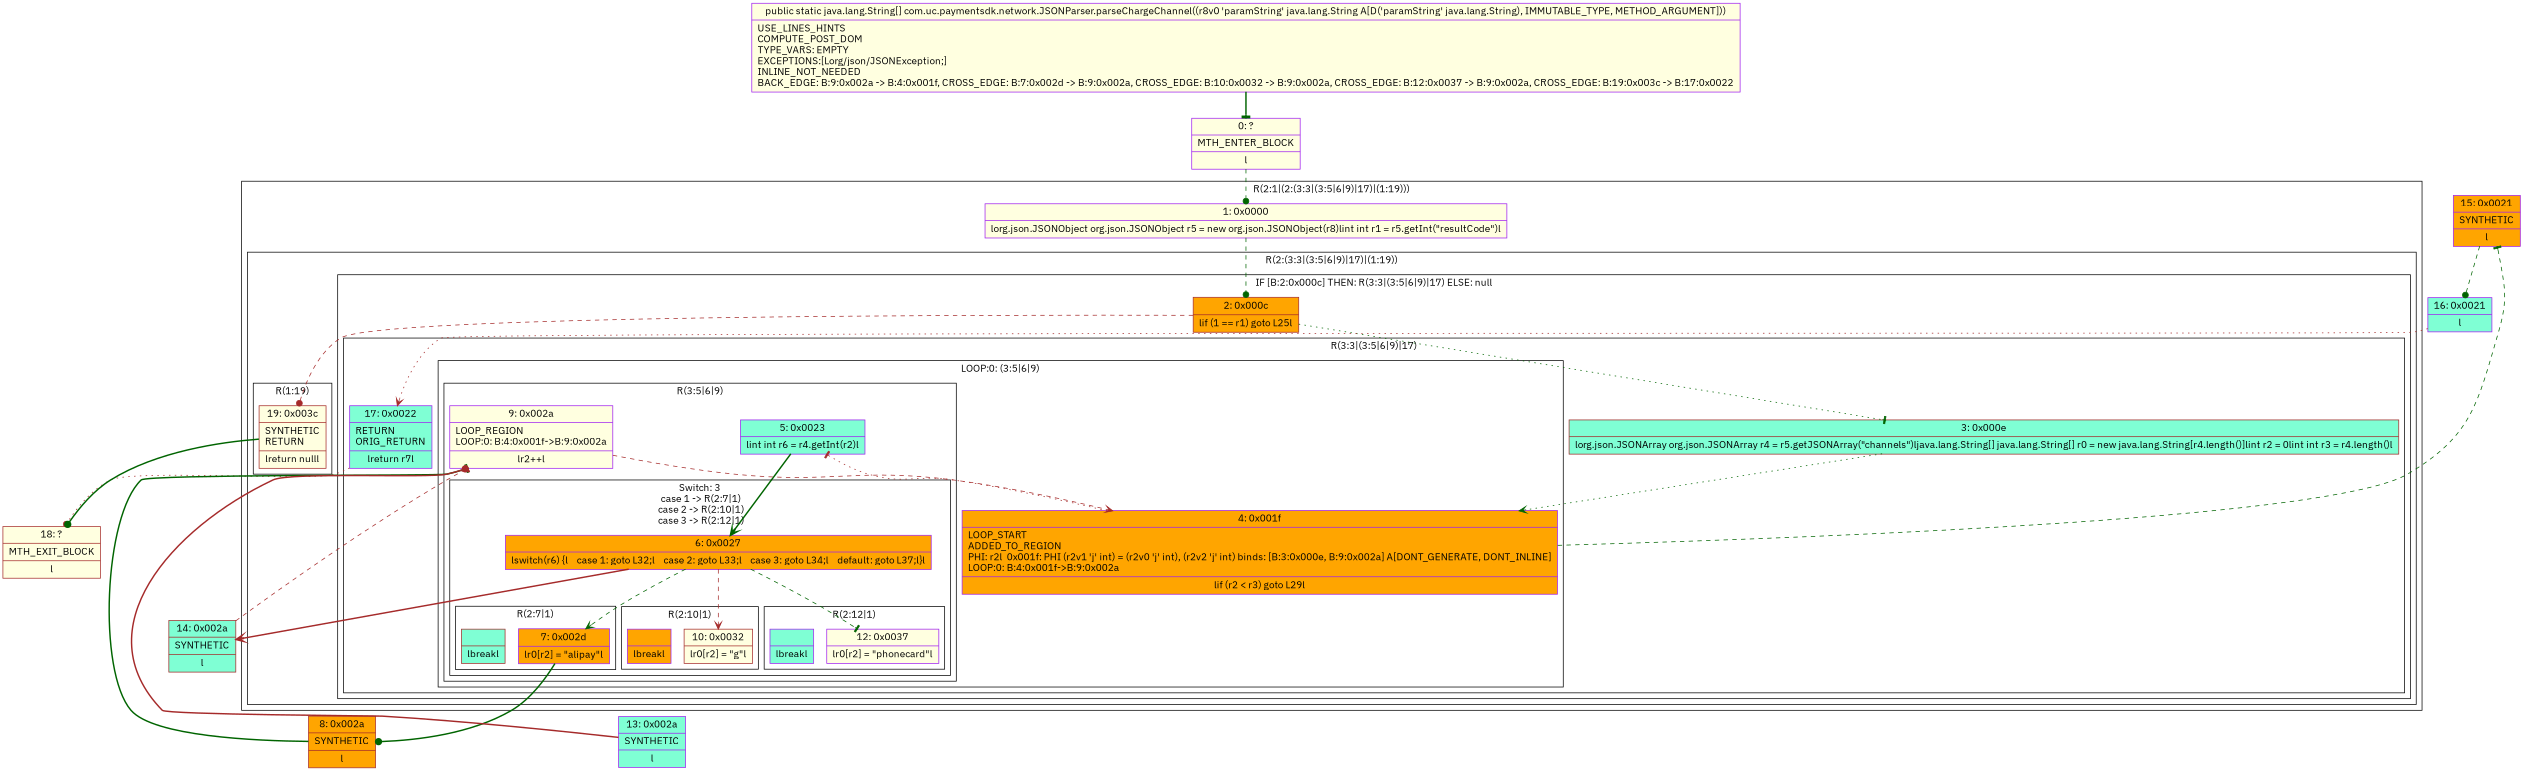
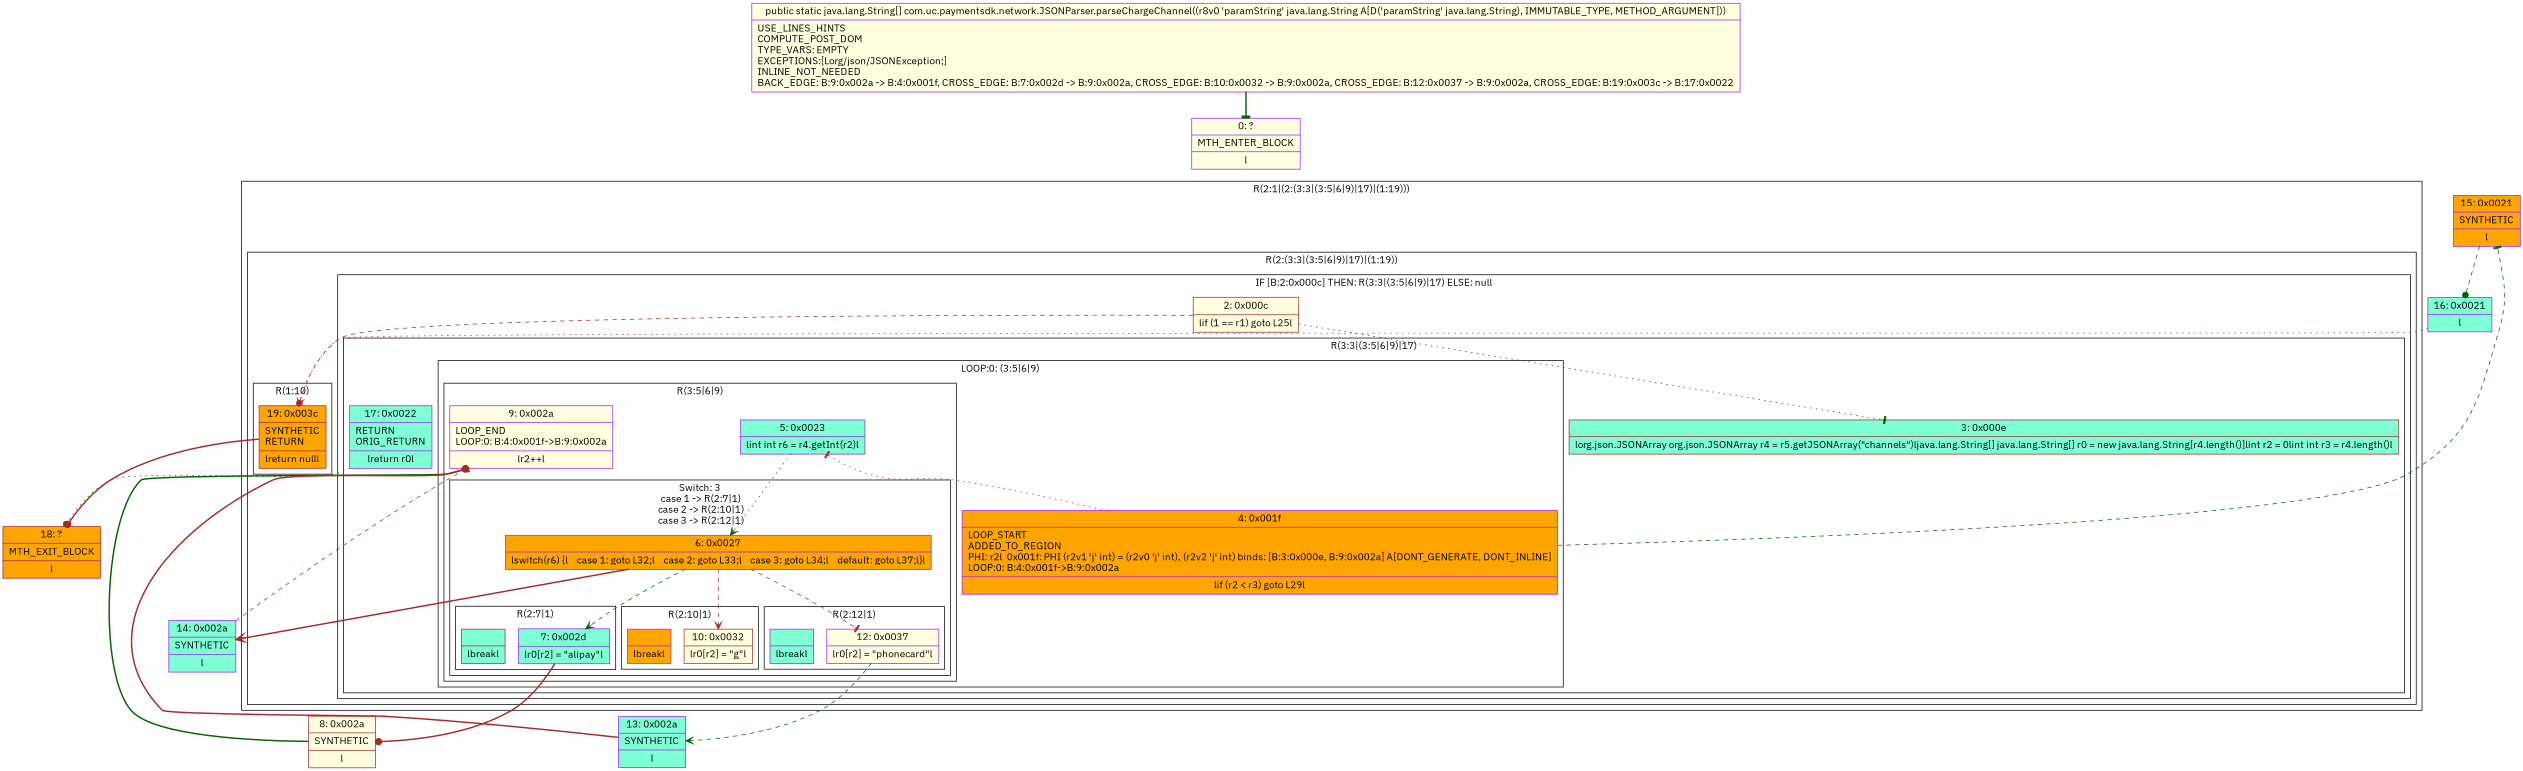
node "1: 0x0000": removed
node "2: 0x000c": fillcolor orange -> lightyellow
edge "16: 0x0021" -> "17: 0x0022": now "16: 0x0021" -> "19: 0x003c"
cluster "R(1:19)": label "R(1:19)" -> "R(1:10)"
node "9: 0x002a": text "LOOP_REGION" -> "LOOP_END"
node "19: 0x003c": fillcolor lightyellow -> orange
node "17: 0x0022": text "lreturn r7l" -> "lreturn r0l"
edge "19: 0x003c" -> "18: ?": color darkgreen -> brown
edge "9: 0x002a" -> "4: 0x001f": removed
edge "17: 0x0022" -> "18: ?": color brown -> darkgreen
edge "3: 0x000e" -> "4: 0x001f": removed
edge "5: 0x0023" -> "6: 0x0027": style bold -> dotted
edge "8: 0x002a" -> "9: 0x002a": arrowhead tee -> dot
node "18: ?": fillcolor lightyellow -> orange
edge "6: 0x0027" -> "12: 0x0037": color darkgreen -> brown
node "14: 0x002a": color brown -> purple
node "7: 0x002d": fillcolor orange -> aquamarine
edge "12: 0x0037" -> "13: 0x002a": added
edge "7: 0x002d" -> "8: 0x002a": color darkgreen -> brown
node "8: 0x002a": fillcolor orange -> lightyellow
